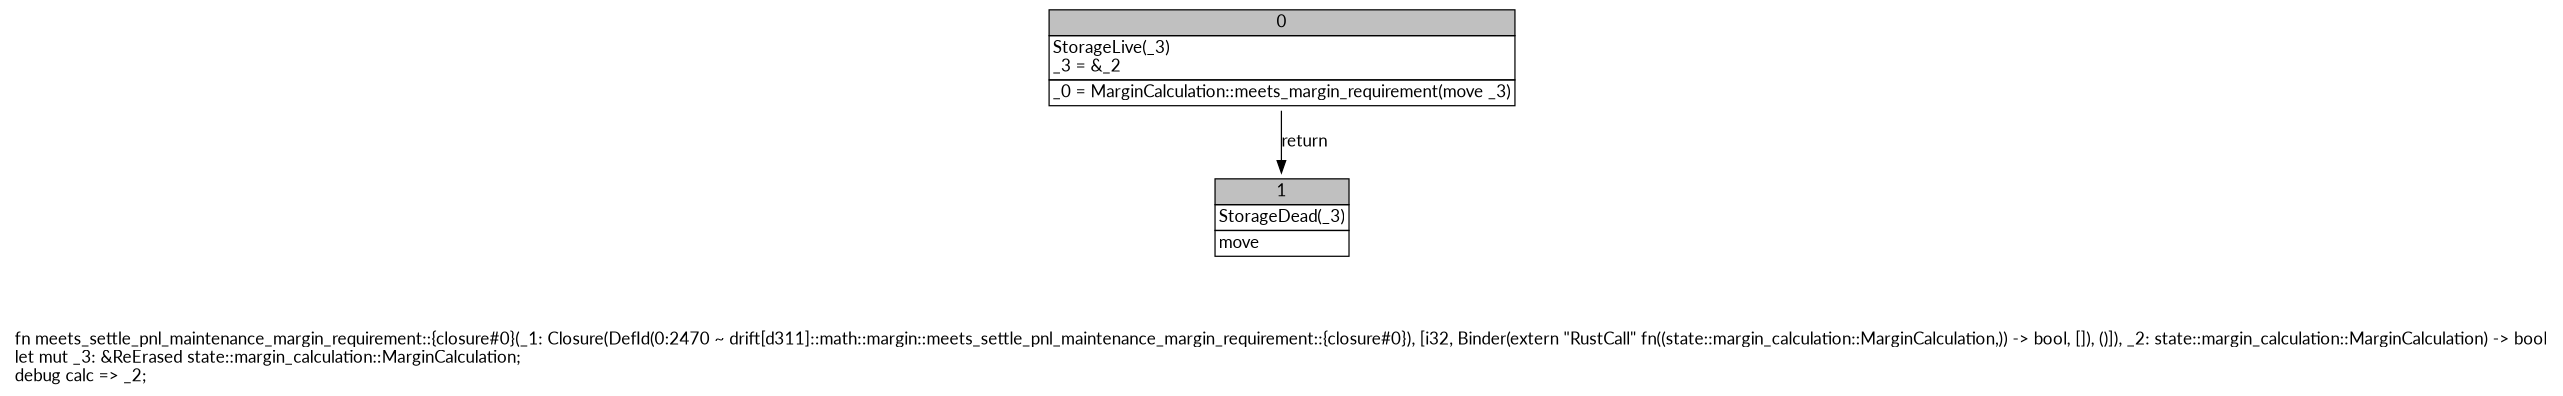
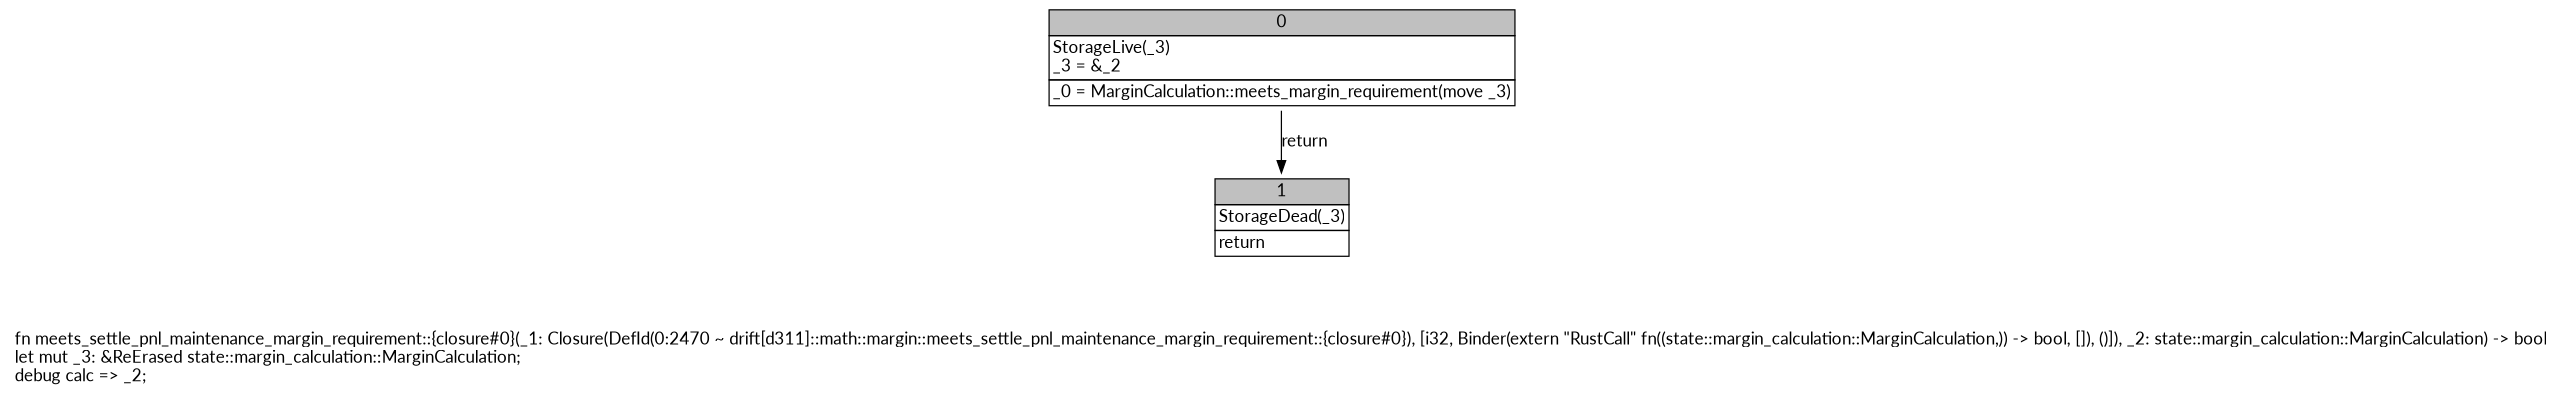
node "1": text "move" -> "return"
